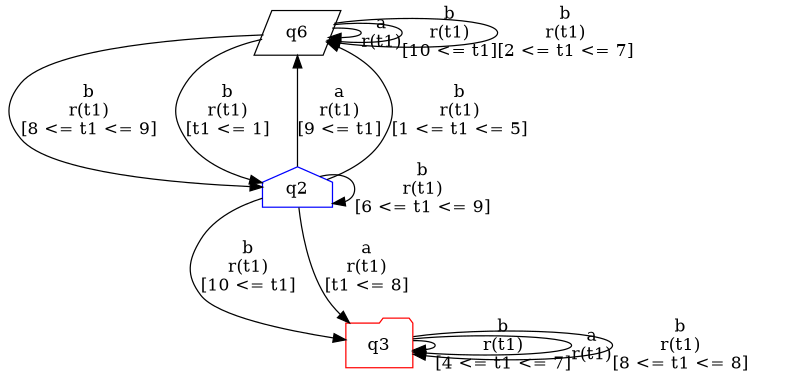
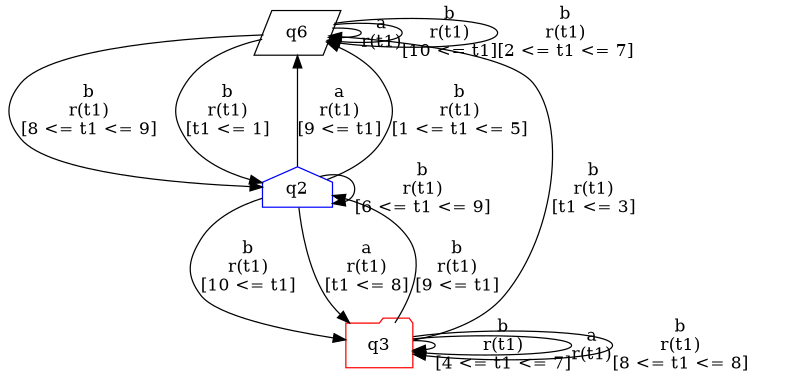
edge "q3" -> "q6": added, label "b r(t1) [t1 <= 3]"
edge "q3" -> "q2": added, label "b r(t1) [9 <= t1]"
